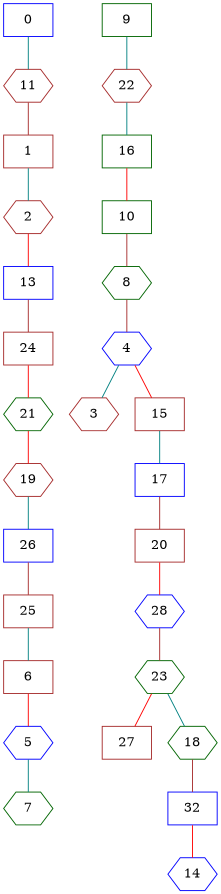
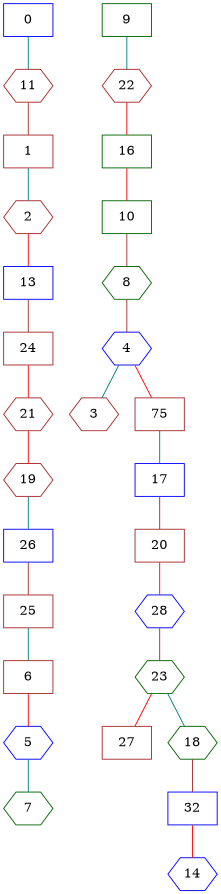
edge "22" -- "16": color teal -> red
node "21": color darkgreen -> brown
node "15": label "15" -> "75"
